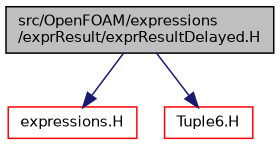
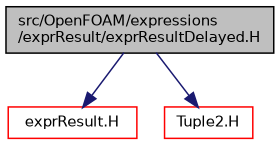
node "expressions.H": label "expressions.H" -> "exprResult.H"
node "Tuple6.H": label "Tuple6.H" -> "Tuple2.H"
